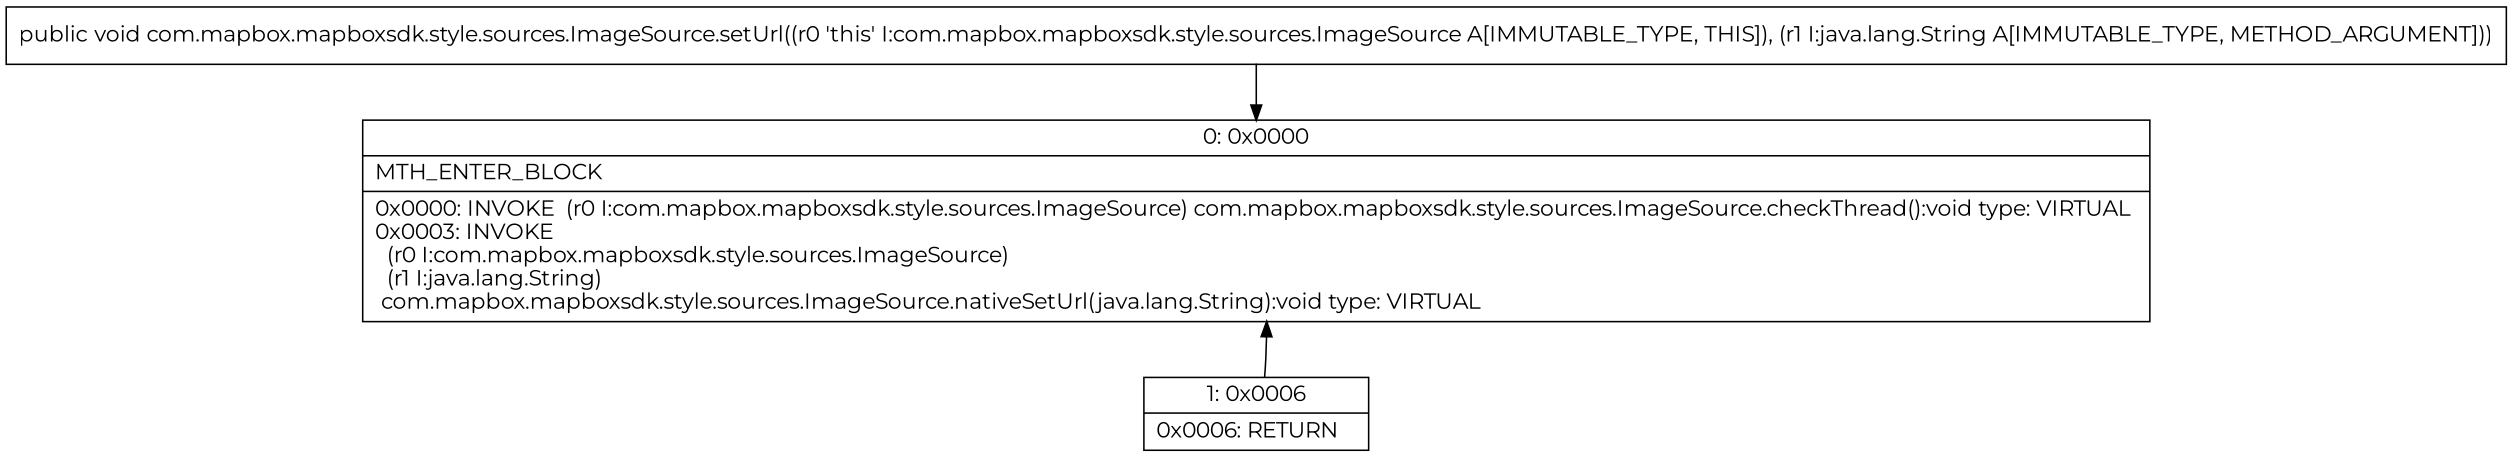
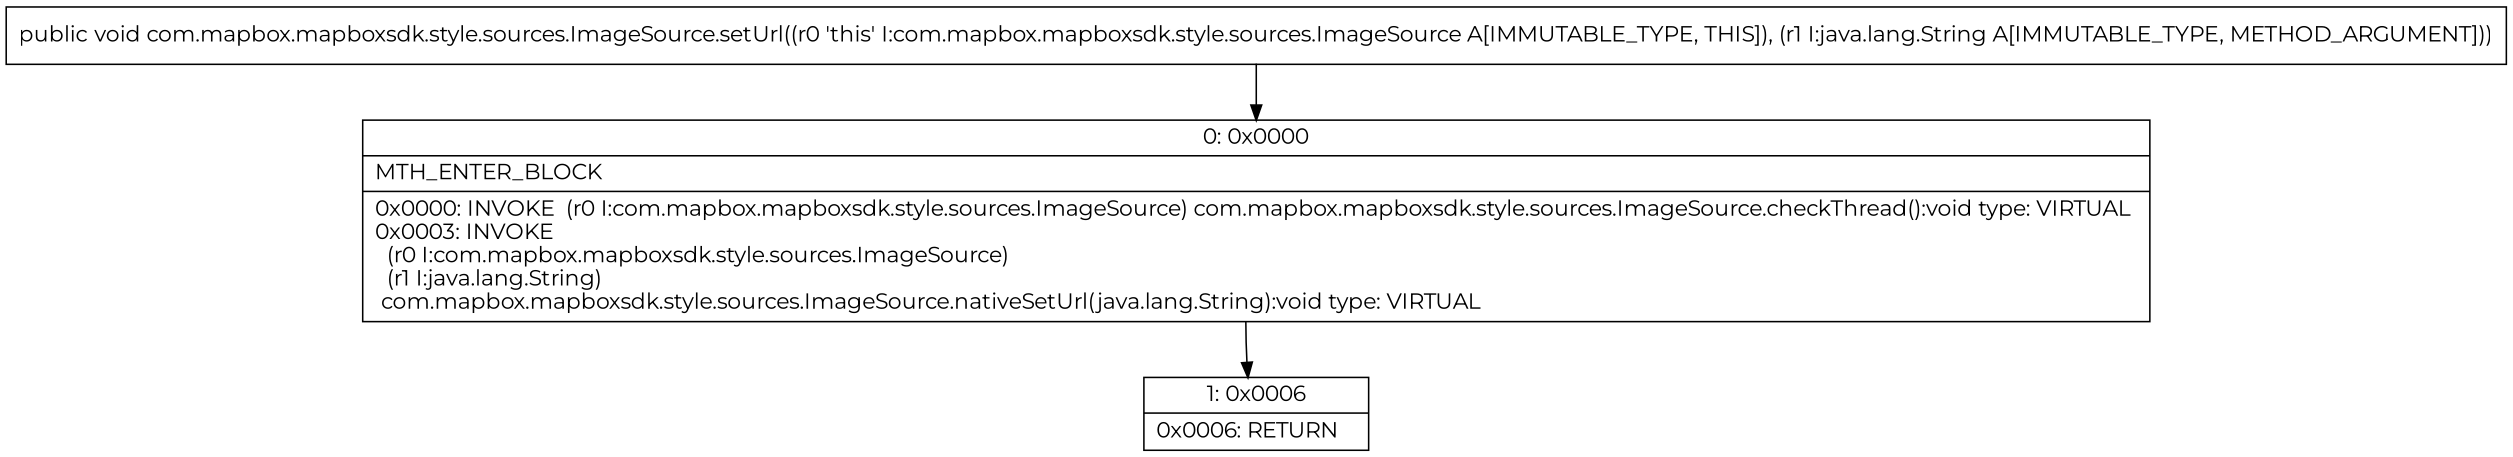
edge "1: 0x0006" -> "0: 0x0000": reversed
